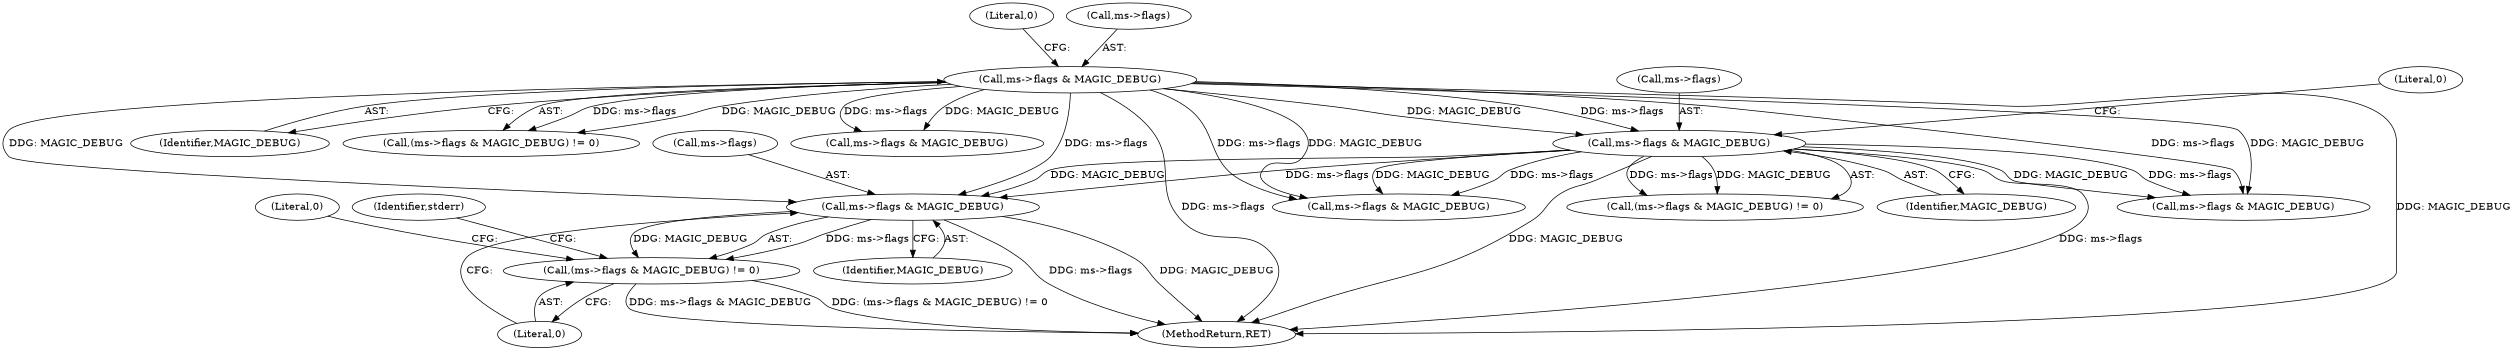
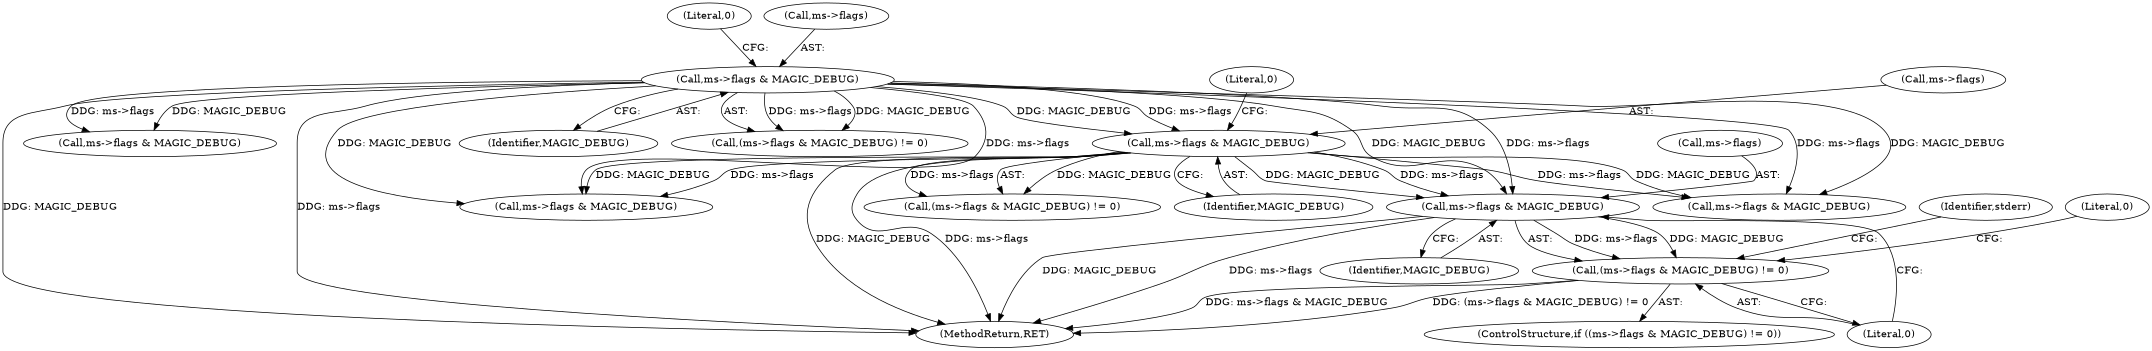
node "(ControlStructure,if ((ms->flags & MAGIC_DEBUG) != 0))": added
